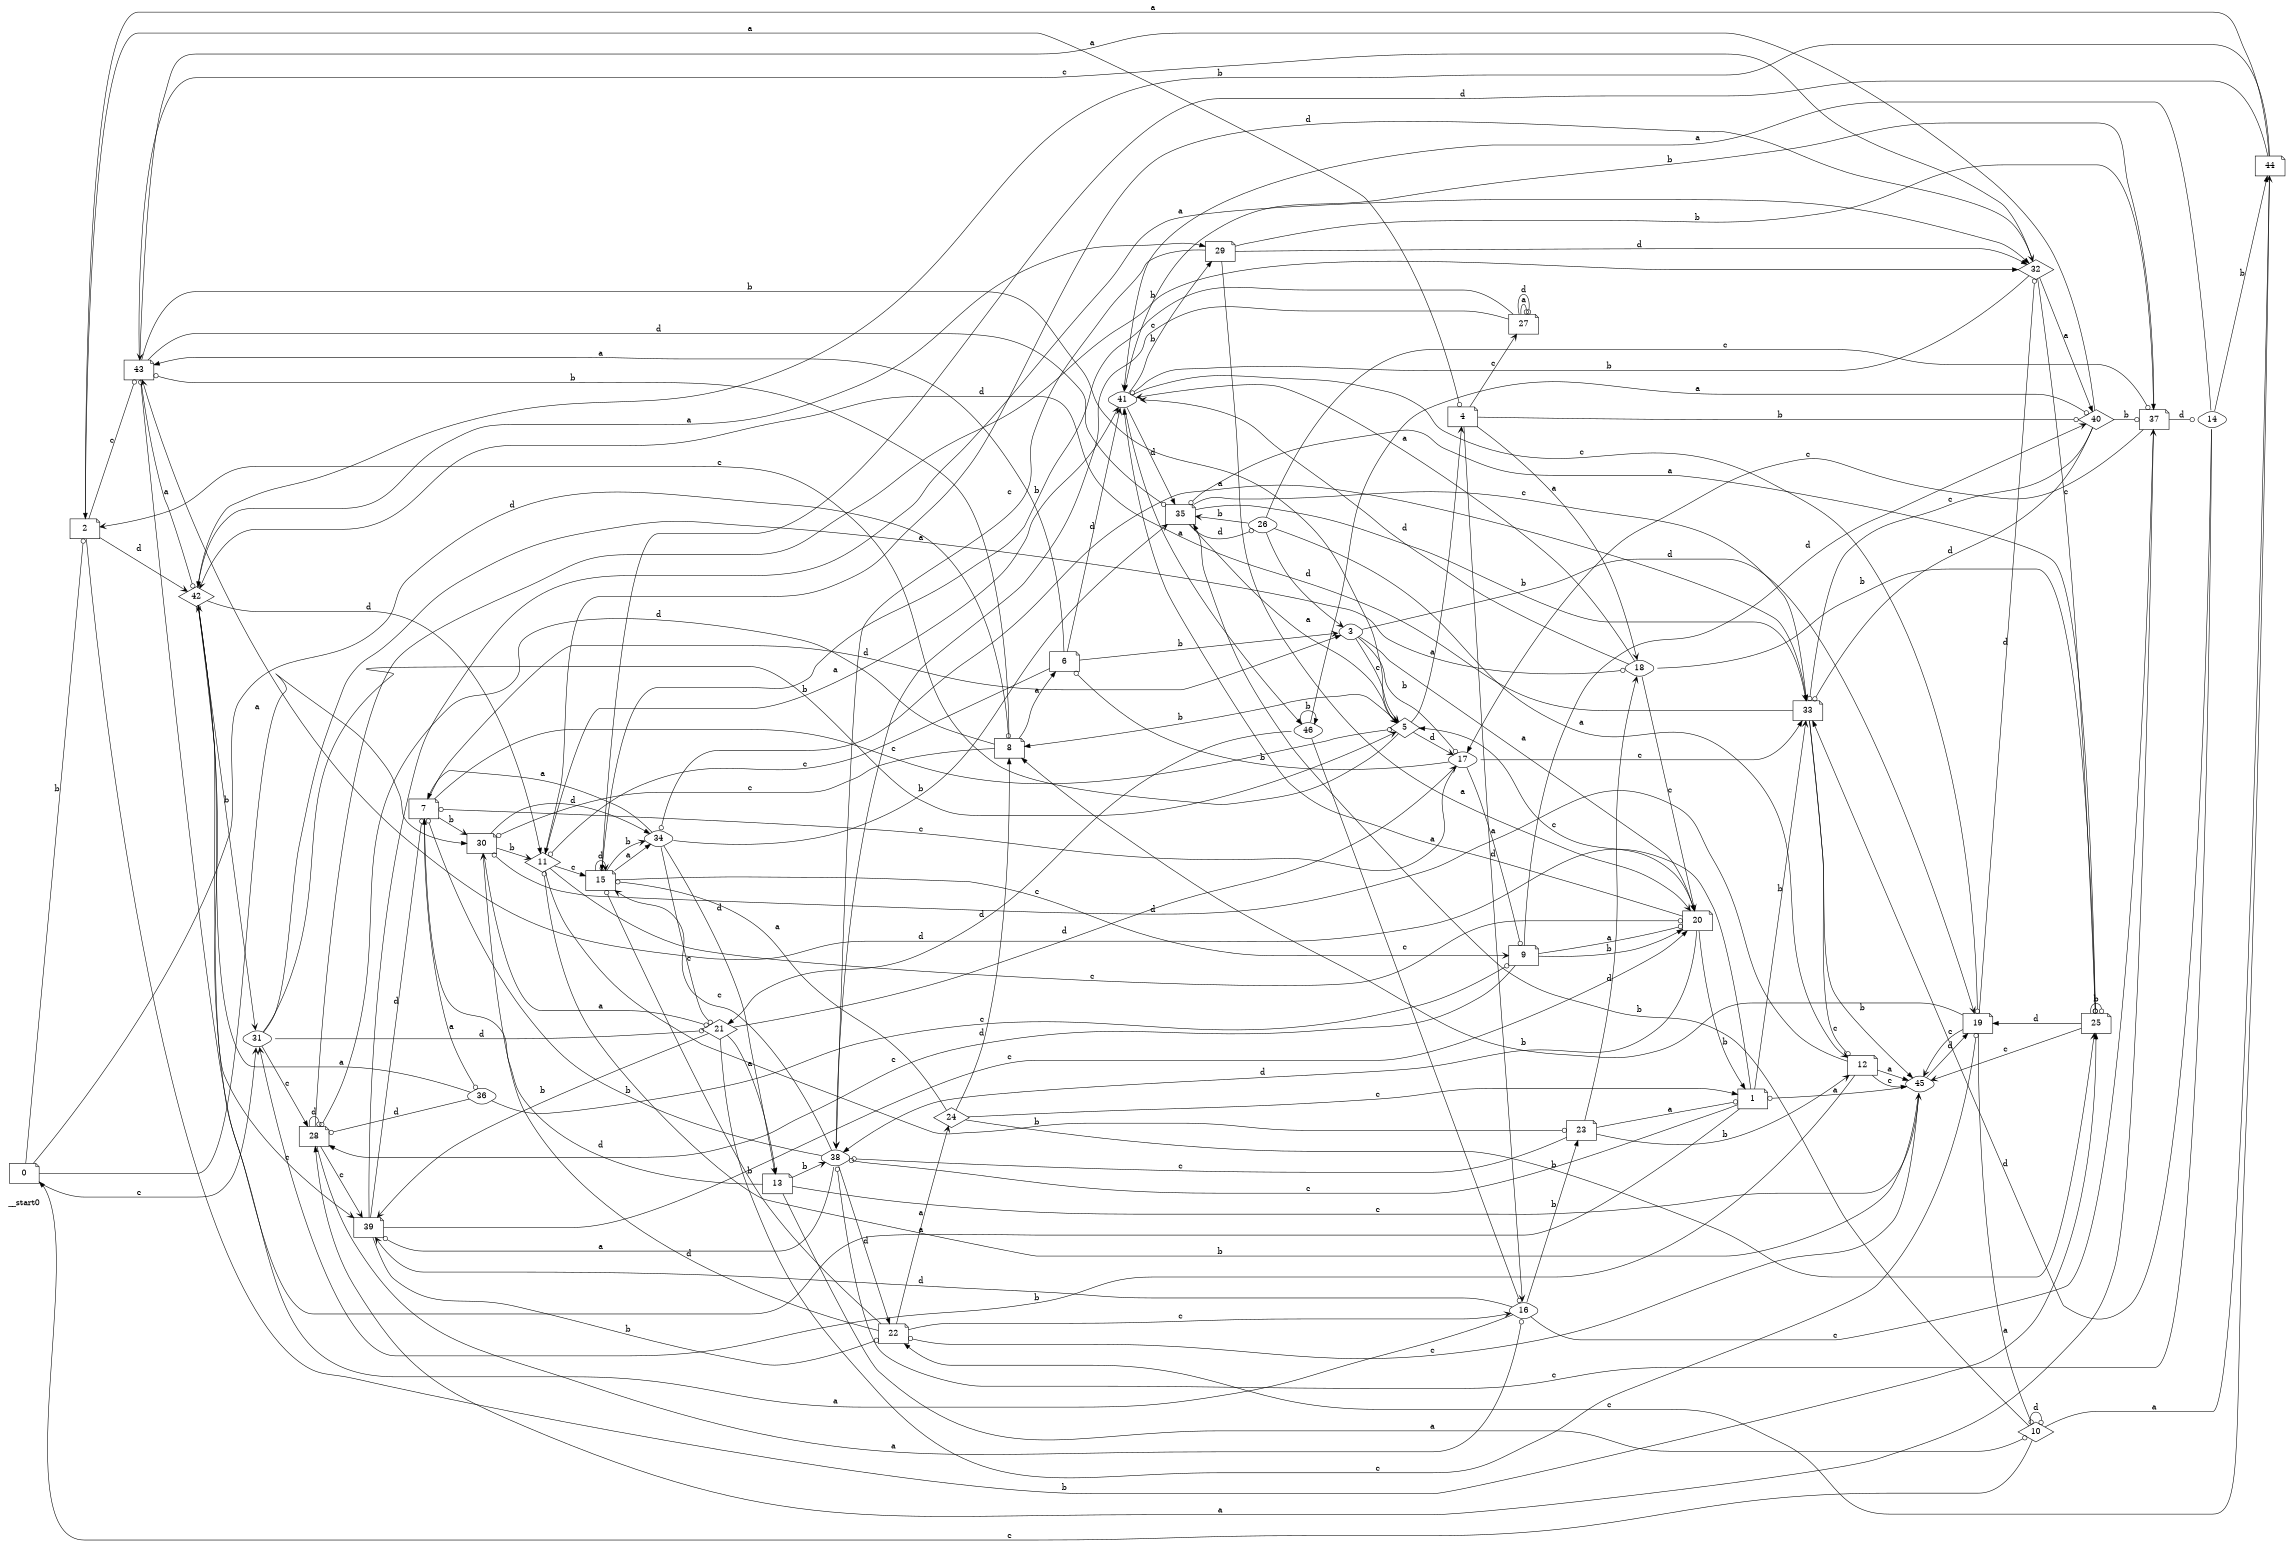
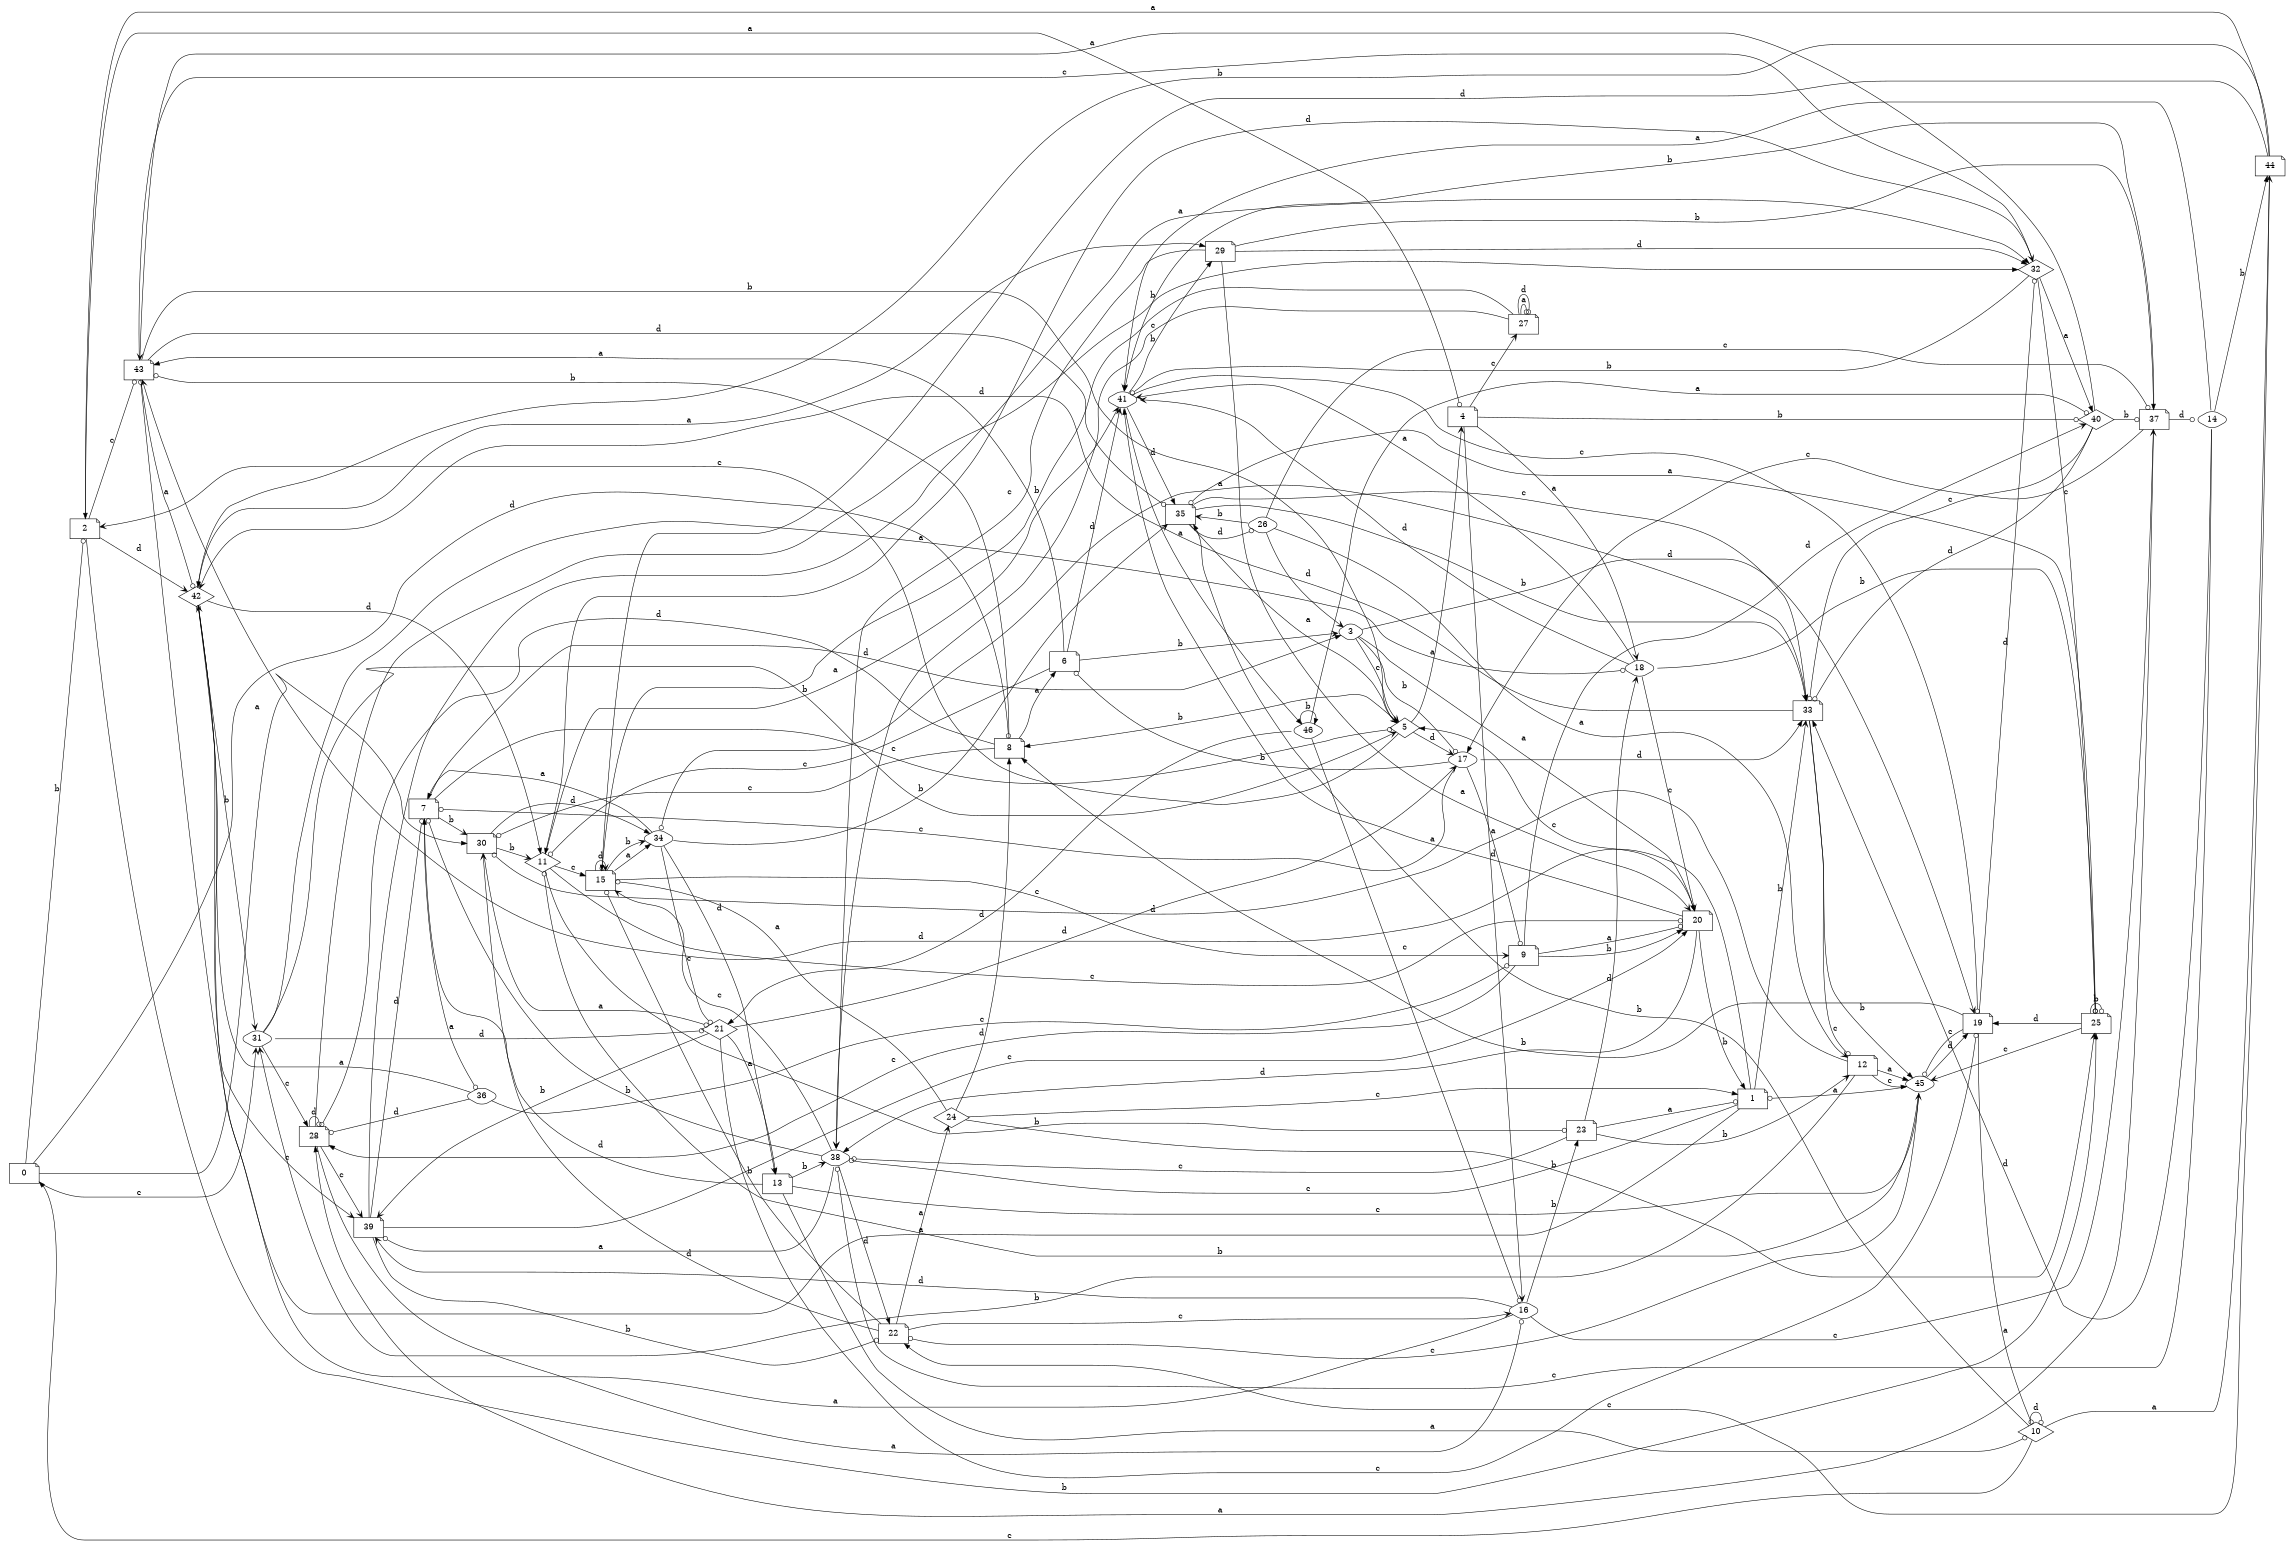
edge "17" -> "33": label "c" -> "d"
edge "19" -> "45": arrowhead vee -> odot
node "__start0": removed
